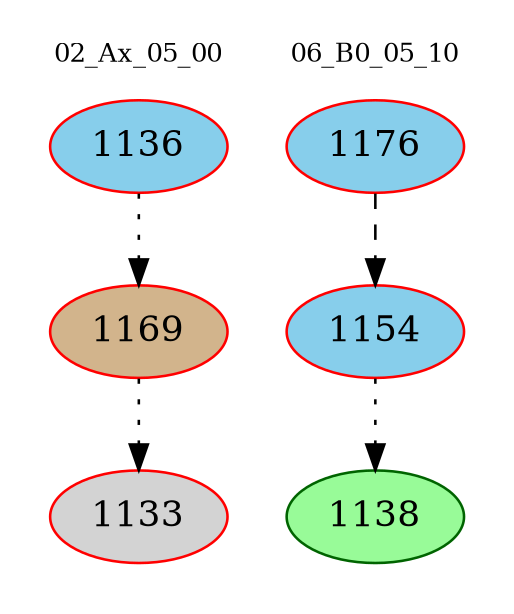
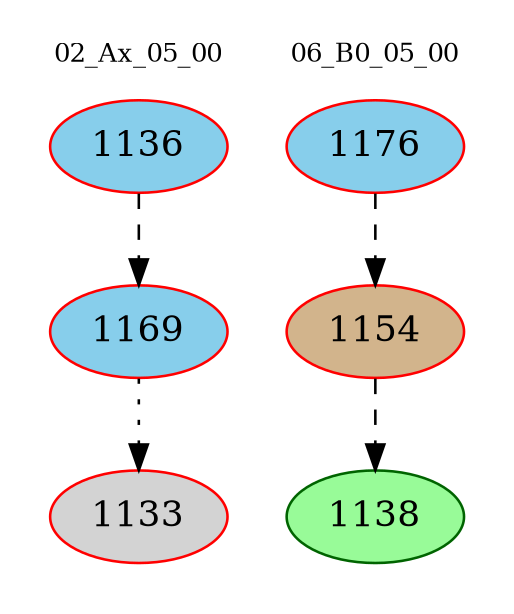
cluster "06_B0_05_10": label "06_B0_05_10" -> "06_B0_05_00"
edge "1136" -> "1169": style dotted -> dashed
node "1169": fillcolor tan -> skyblue
node "1154": fillcolor skyblue -> tan
edge "1154" -> "1138": style dotted -> dashed
